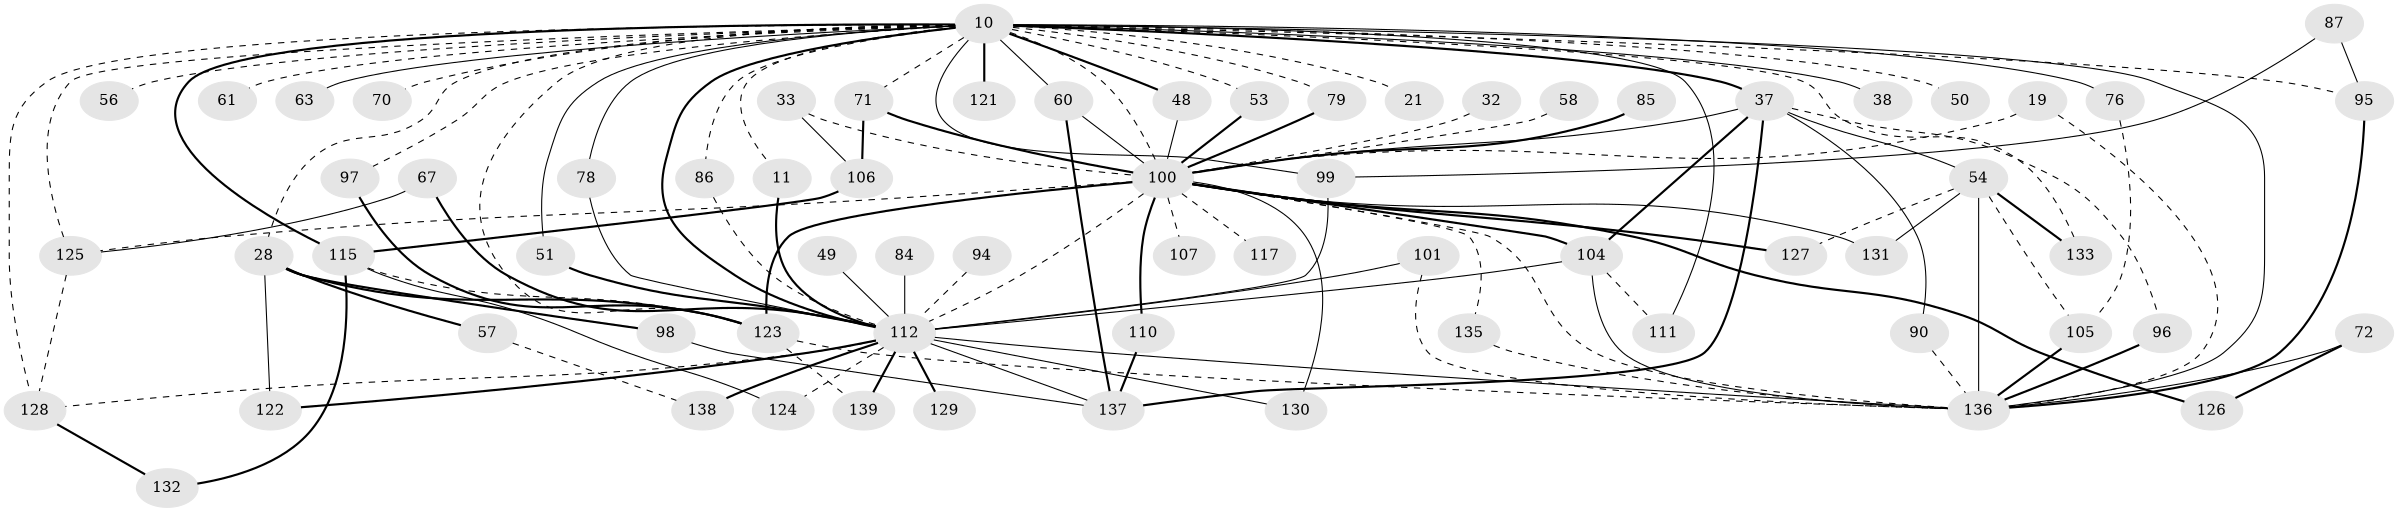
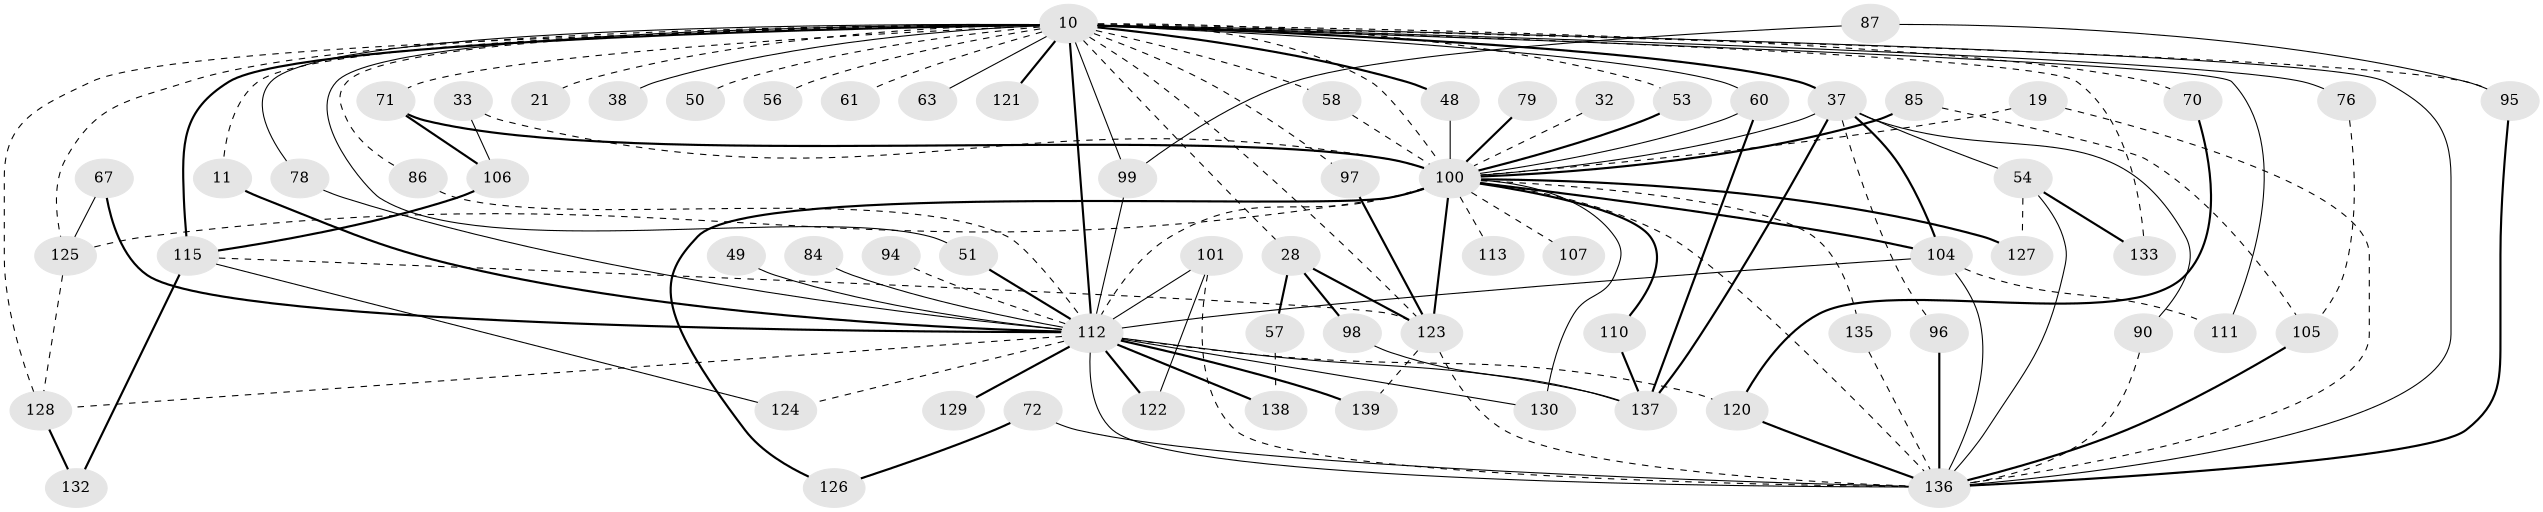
edge "10" -- "79": now "10" -- "58"
node "117": label "117" -> "113"
node "131": removed
edge "54" -- "105": now "85" -- "105"
edge "28" -- "122": now "101" -- "122"
node "120": added
